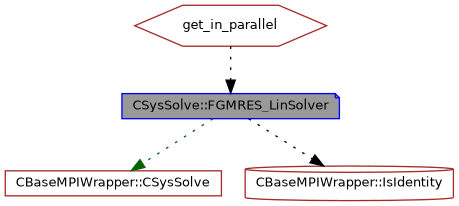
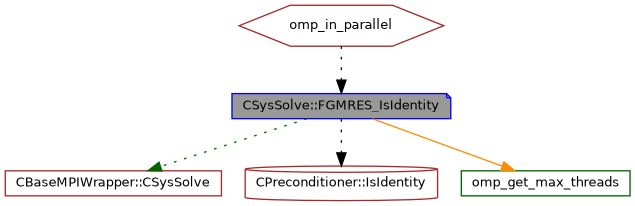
node "get_in_parallel": label "get_in_parallel" -> "omp_in_parallel"
node "CSysSolve::FGMRES_LinSolver": label "CSysSolve::FGMRES_LinSolver" -> "CSysSolve::FGMRES_IsIdentity"
node "CBaseMPIWrapper::IsIdentity": label "CBaseMPIWrapper::IsIdentity" -> "CPreconditioner::IsIdentity"
node "omp_get_max_threads": added
